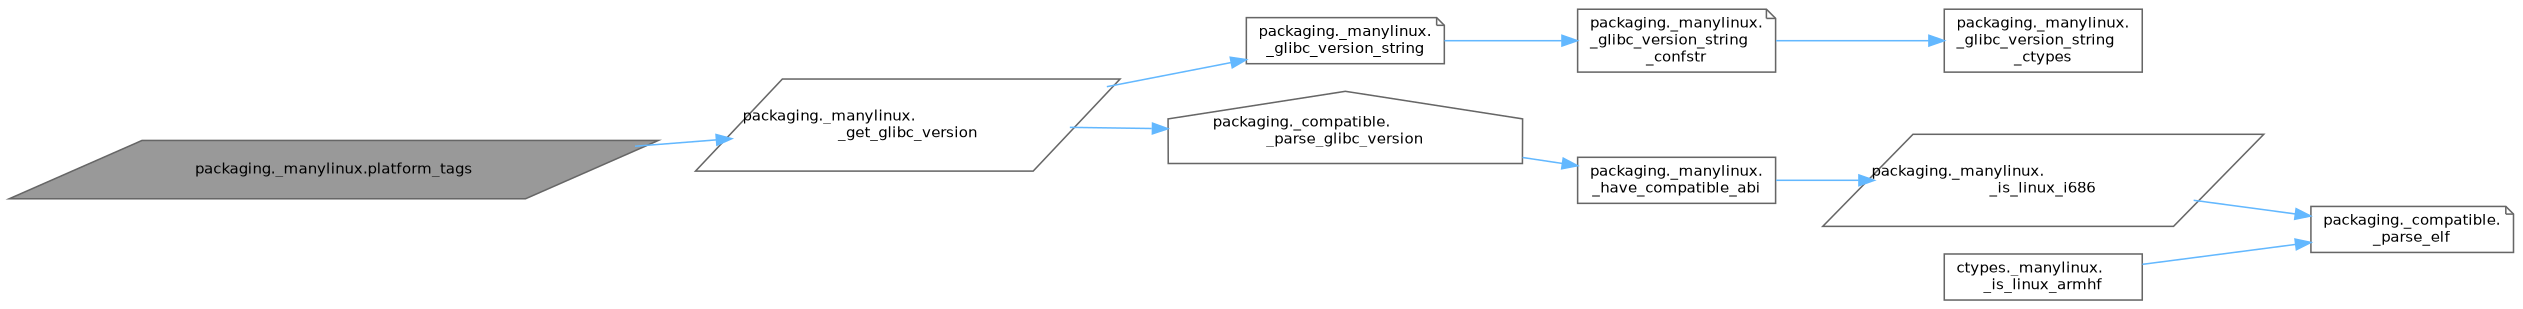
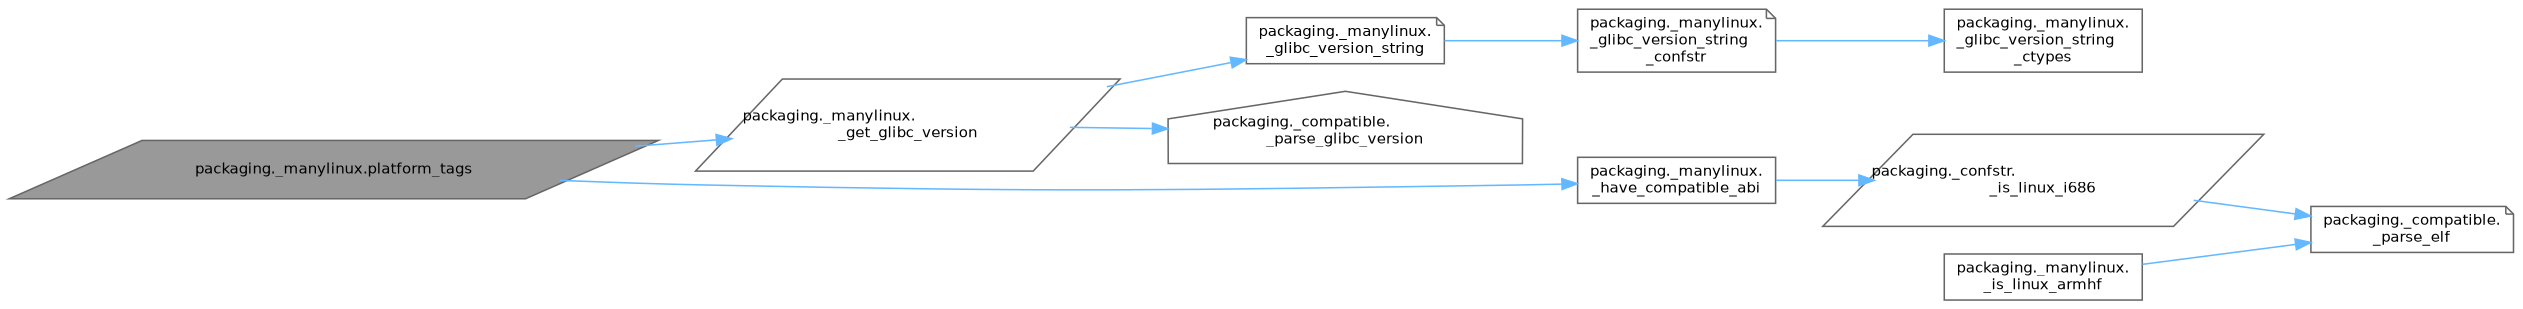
edge "packaging._compatible. _parse_glibc_version" -> "packaging._manylinux. _have_compatible_abi": now "packaging._manylinux.platform_tags" -> "packaging._manylinux. _have_compatible_abi"
node "packaging._manylinux. _is_linux_i686": label "packaging._manylinux. _is_linux_i686" -> "packaging._confstr. _is_linux_i686"
node "ctypes._manylinux. _is_linux_armhf": label "ctypes._manylinux. _is_linux_armhf" -> "packaging._manylinux. _is_linux_armhf"
